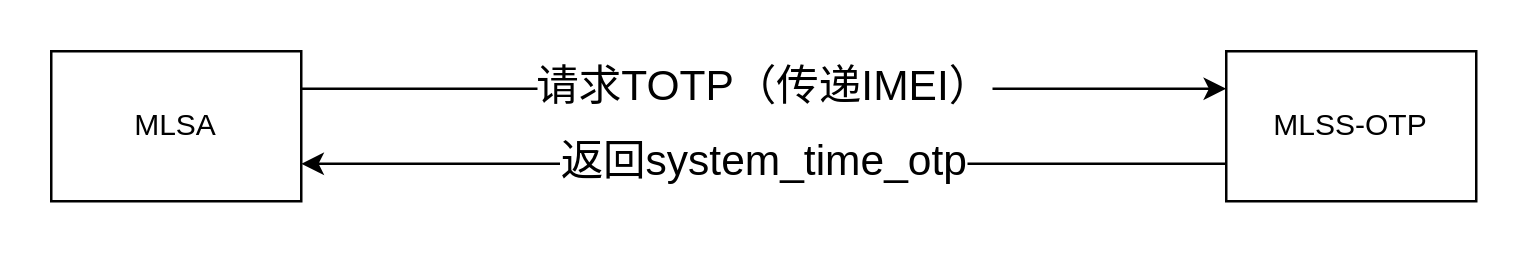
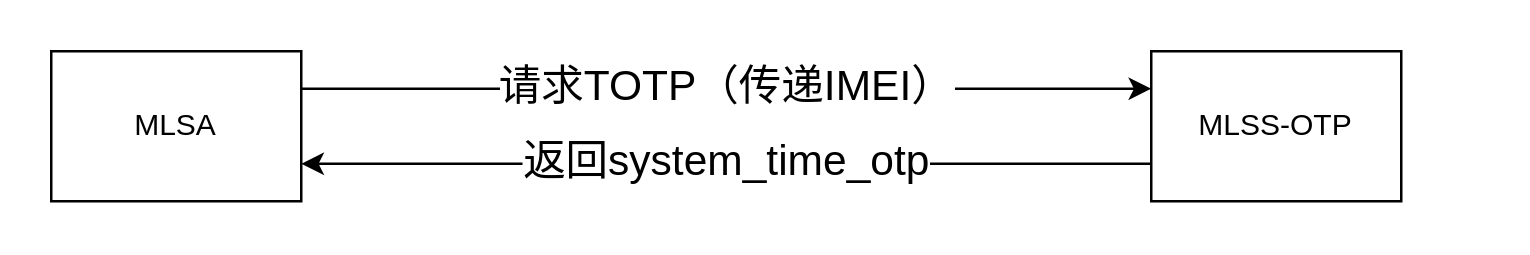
node "MLSS-OTP": moved (1351, 126) -> (1276, 126)
